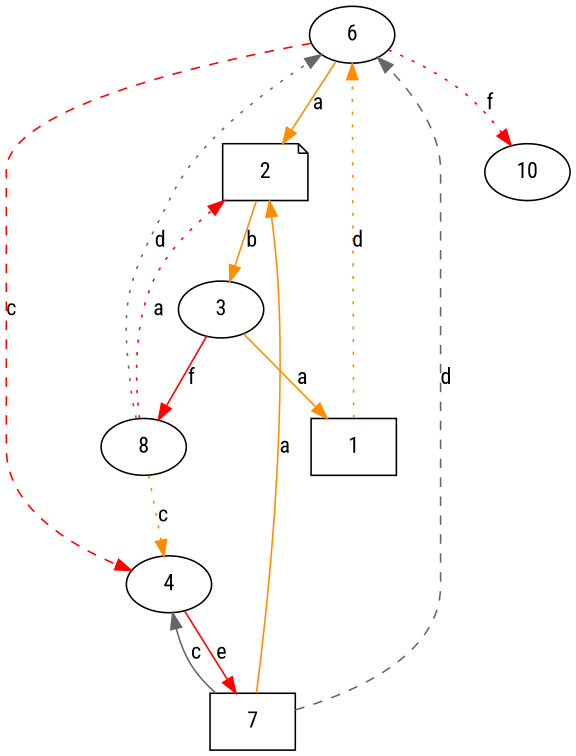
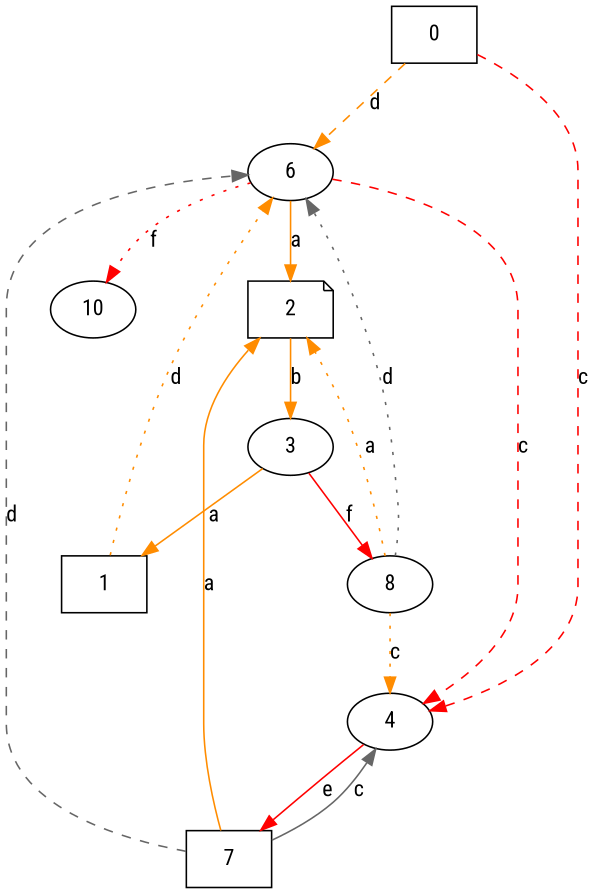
node "0": added
edge "8" -> "2": color red -> darkorange
